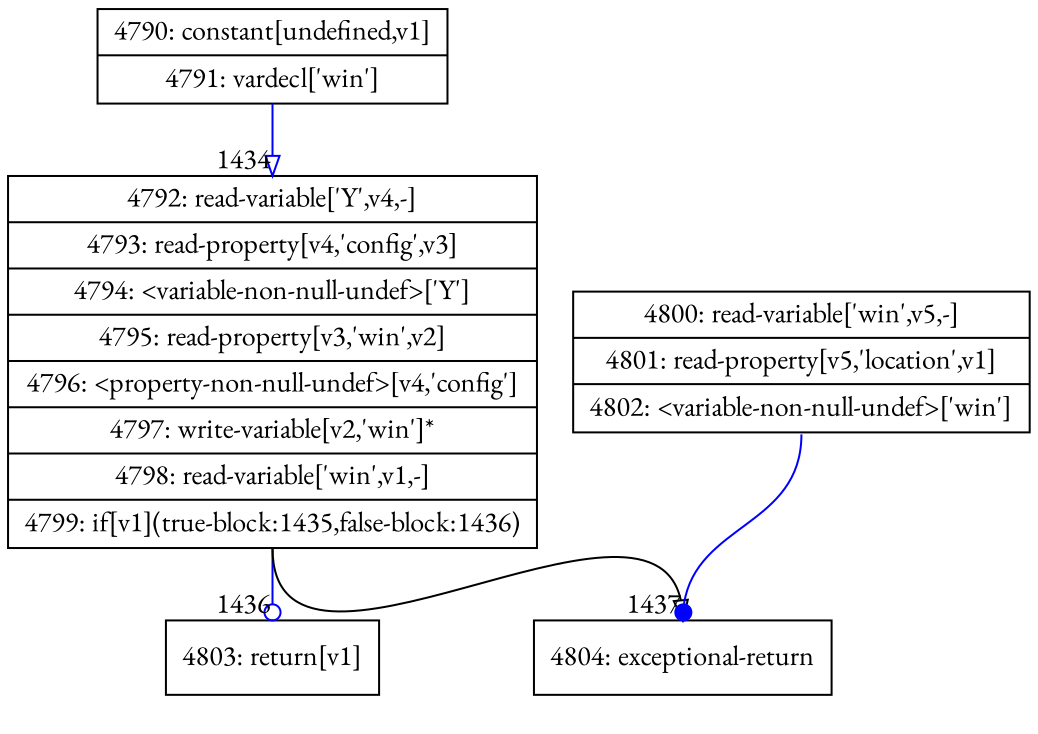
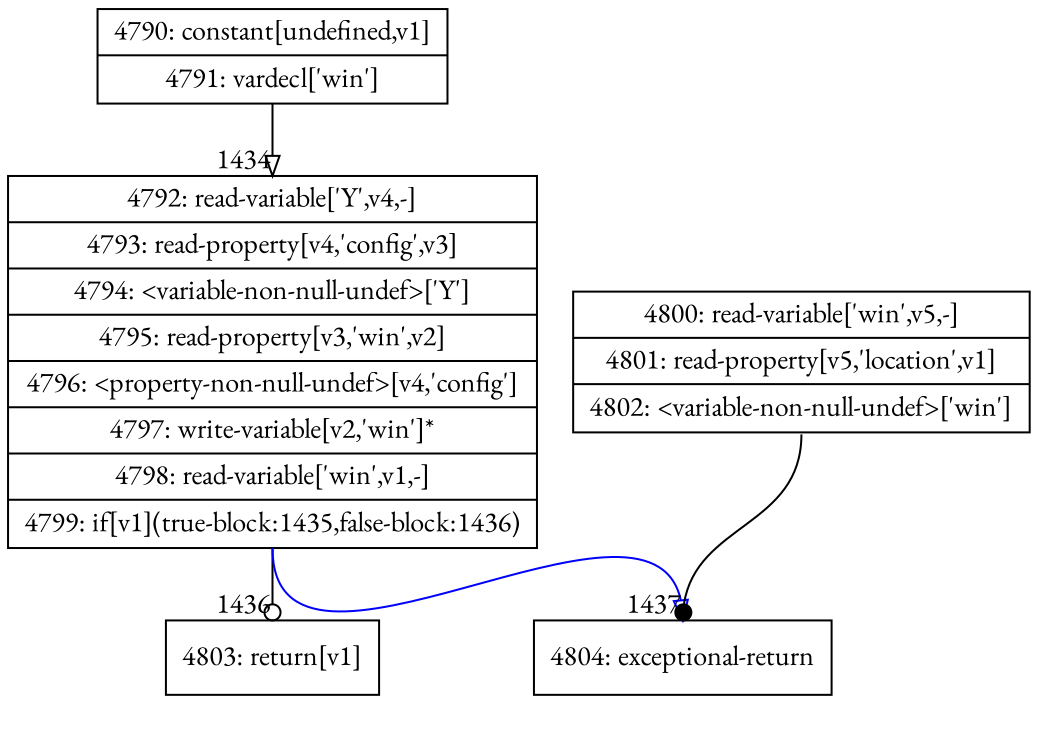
edge "4790: constant[undefined,v1]" -> "4792: read-variable['Y',v4,-]": color blue -> black
edge "4800: read-variable['win',v5,-]" -> "4804: exceptional-return": color blue -> black
edge "4792: read-variable['Y',v4,-]" -> "4803: return[v1]": color blue -> black
edge "4792: read-variable['Y',v4,-]" -> "4804: exceptional-return": color black -> blue
